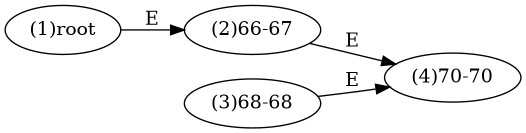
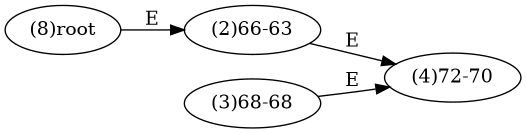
node "(1)root": label "(1)root" -> "(8)root"
node "(2)66-67": label "(2)66-67" -> "(2)66-63"
node "(4)70-70": label "(4)70-70" -> "(4)72-70"
